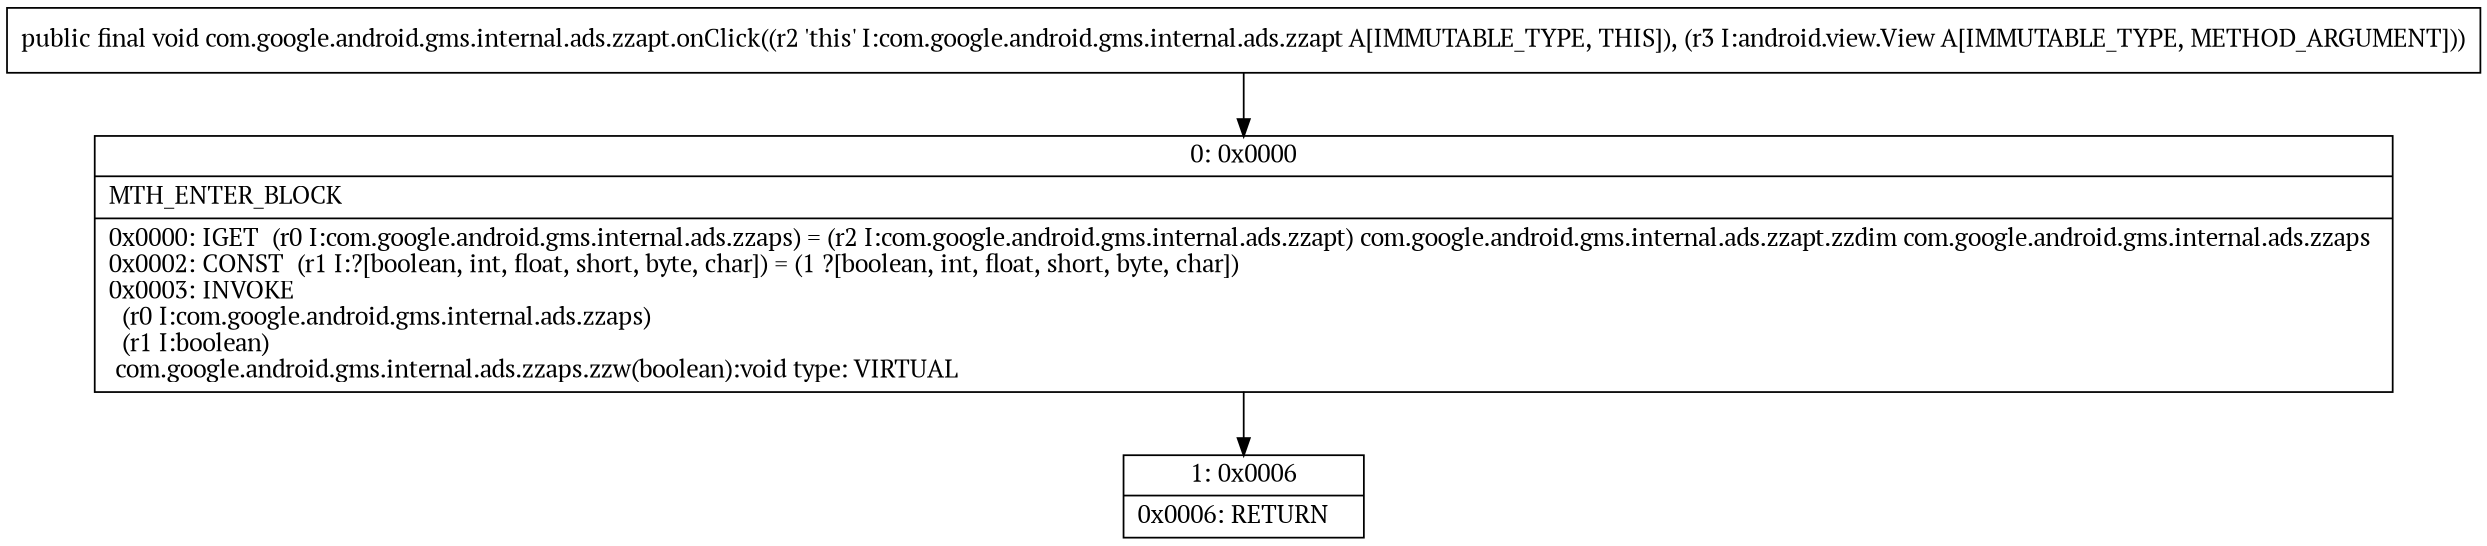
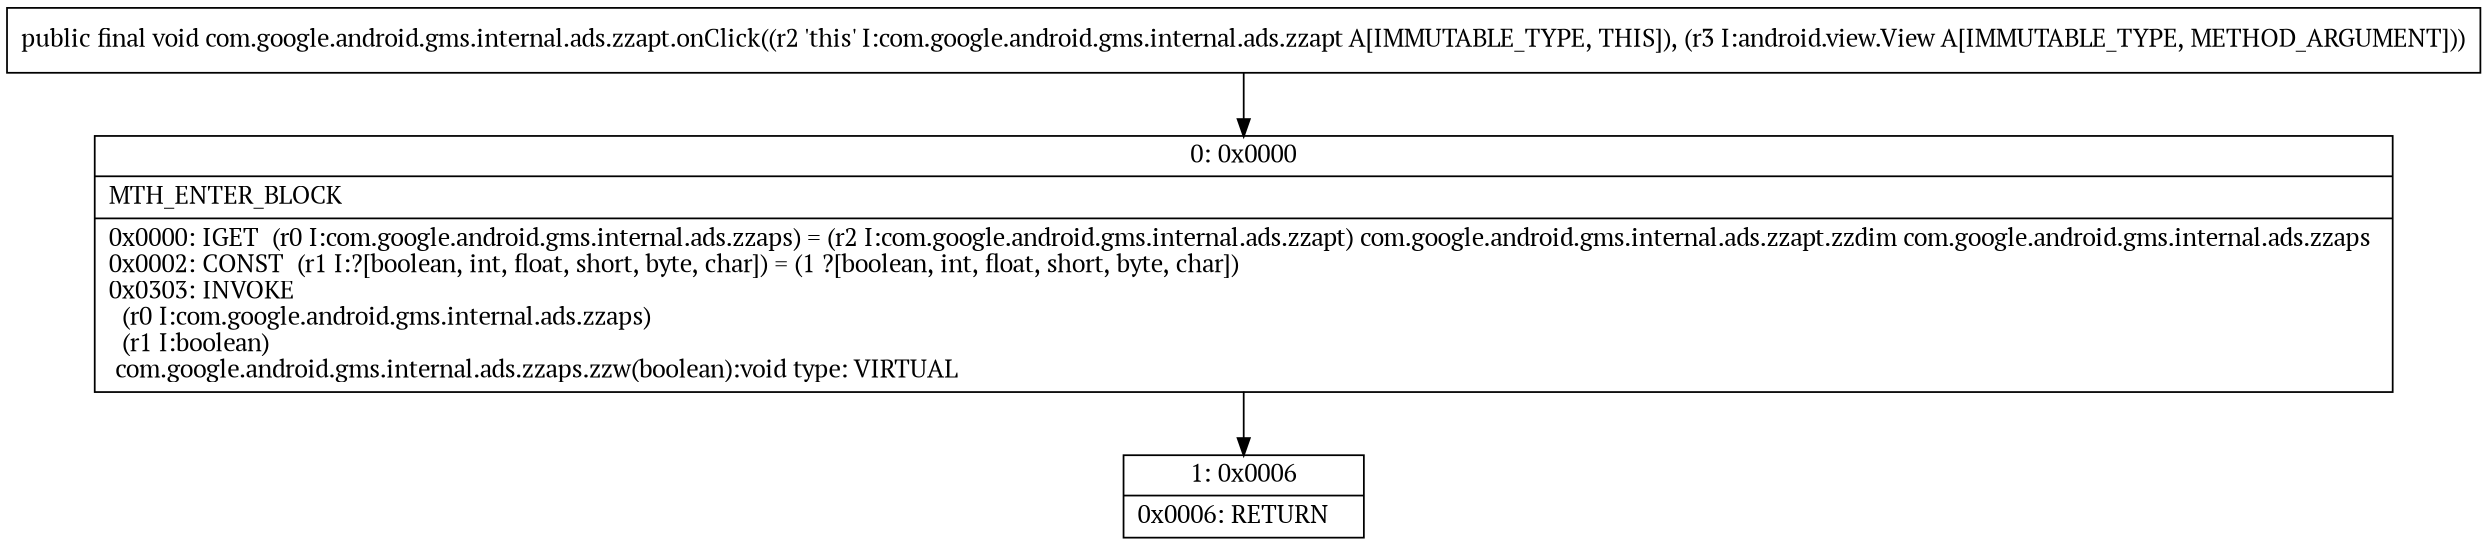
node "0: 0x0000": text "0x0003: INVOKE" -> "0x0303: INVOKE"
